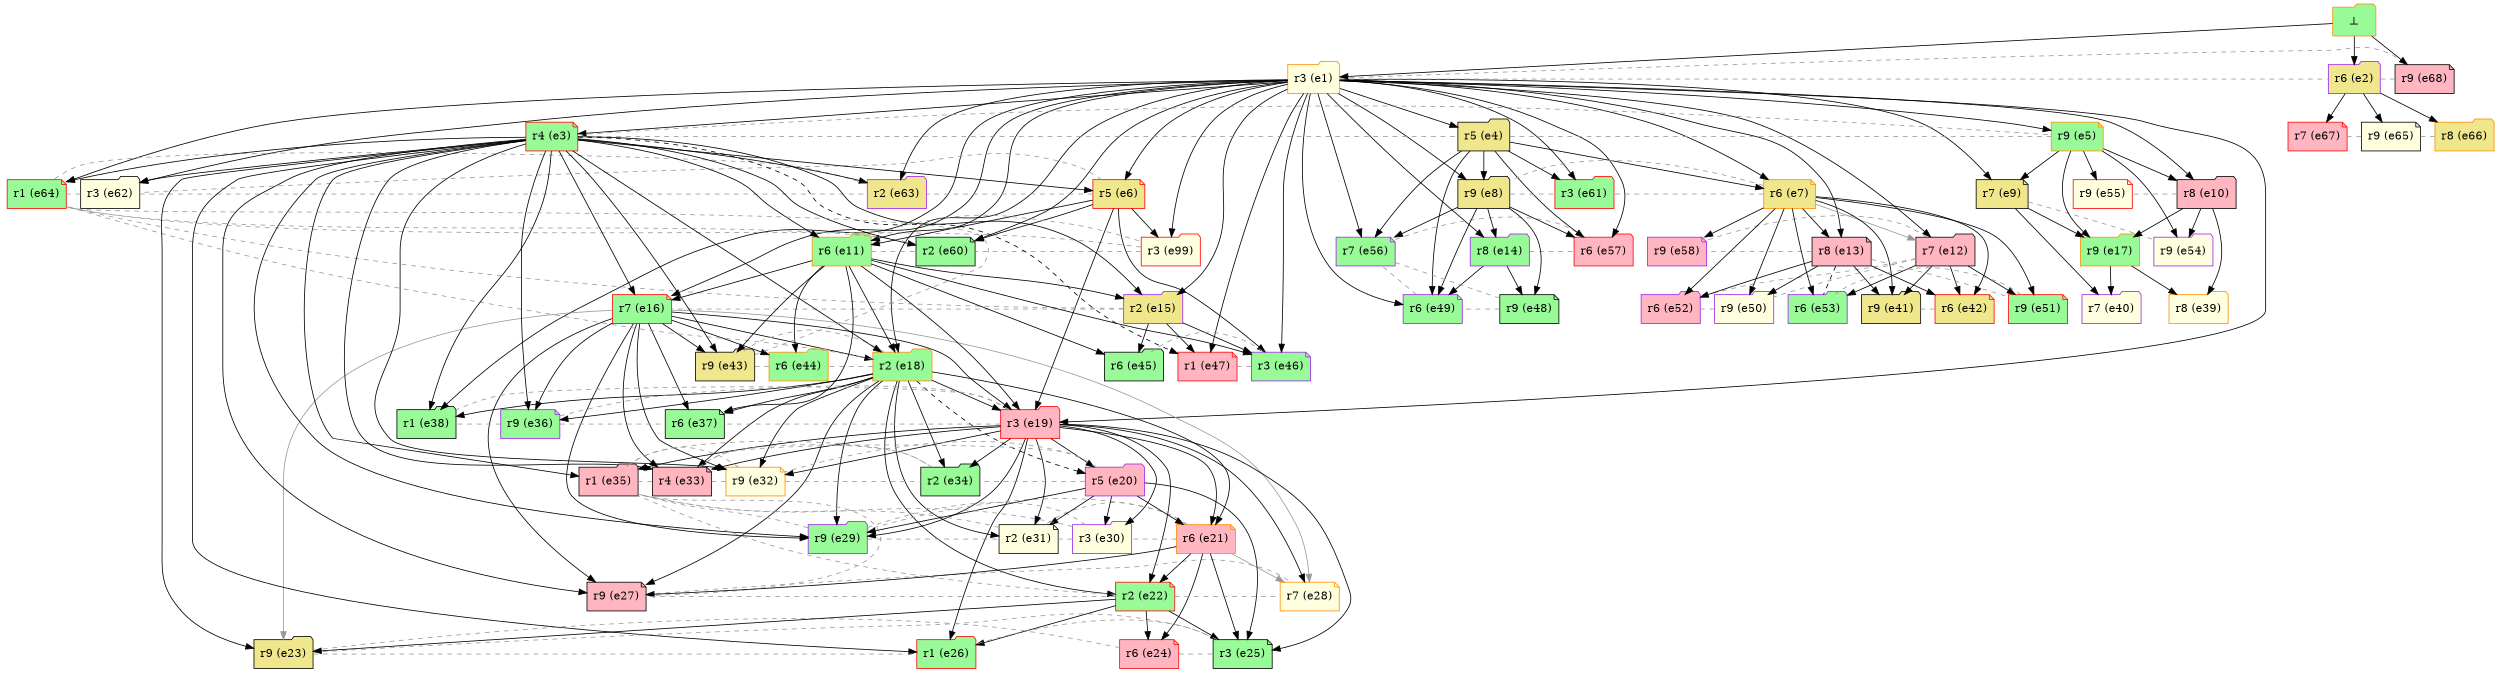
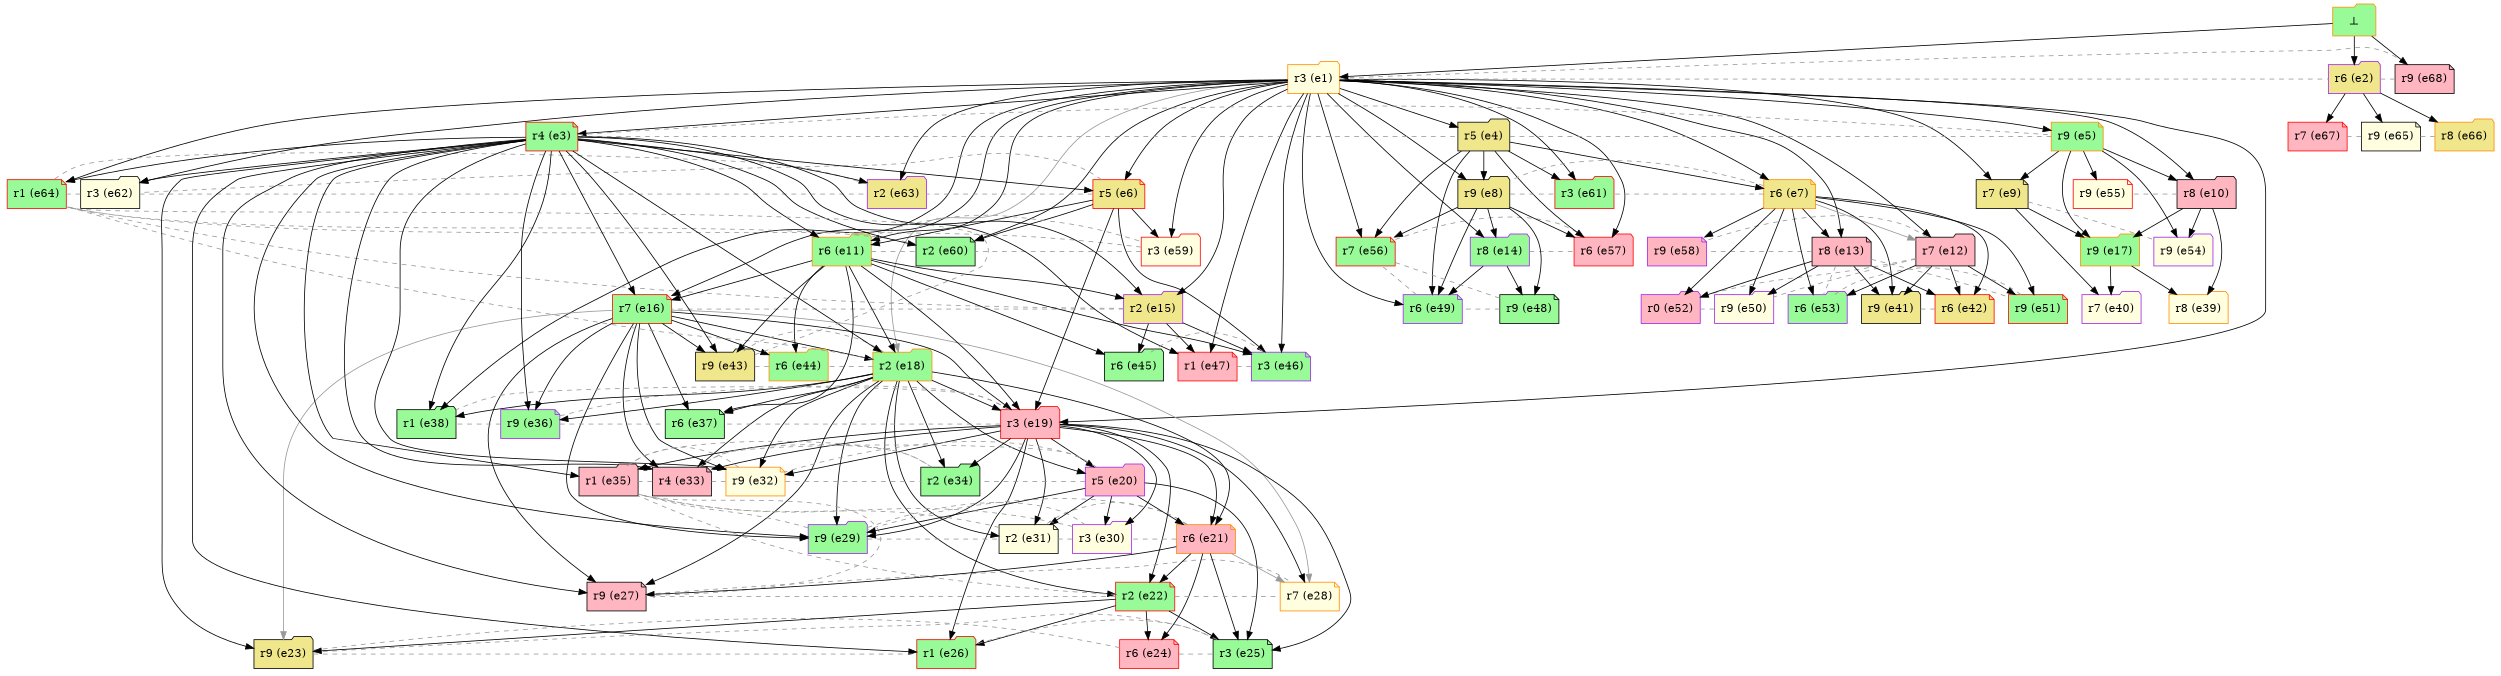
edge "r3 (e1)" -> "r2 (e18)": color black -> gray60
edge "r4 (e3)" -> "r1 (e47)": style dashed -> solid
node "r3 (e99)": label "r3 (e99)" -> "r3 (e59)"
node "r7 (e56)": color purple -> red
edge "r8 (e13)" -- "r6 (e53)": color black -> gray60
node "r6 (e52)": label "r6 (e52)" -> "r0 (e52)"
edge "r2 (e18)" -> "r5 (e20)": style dashed -> solid
